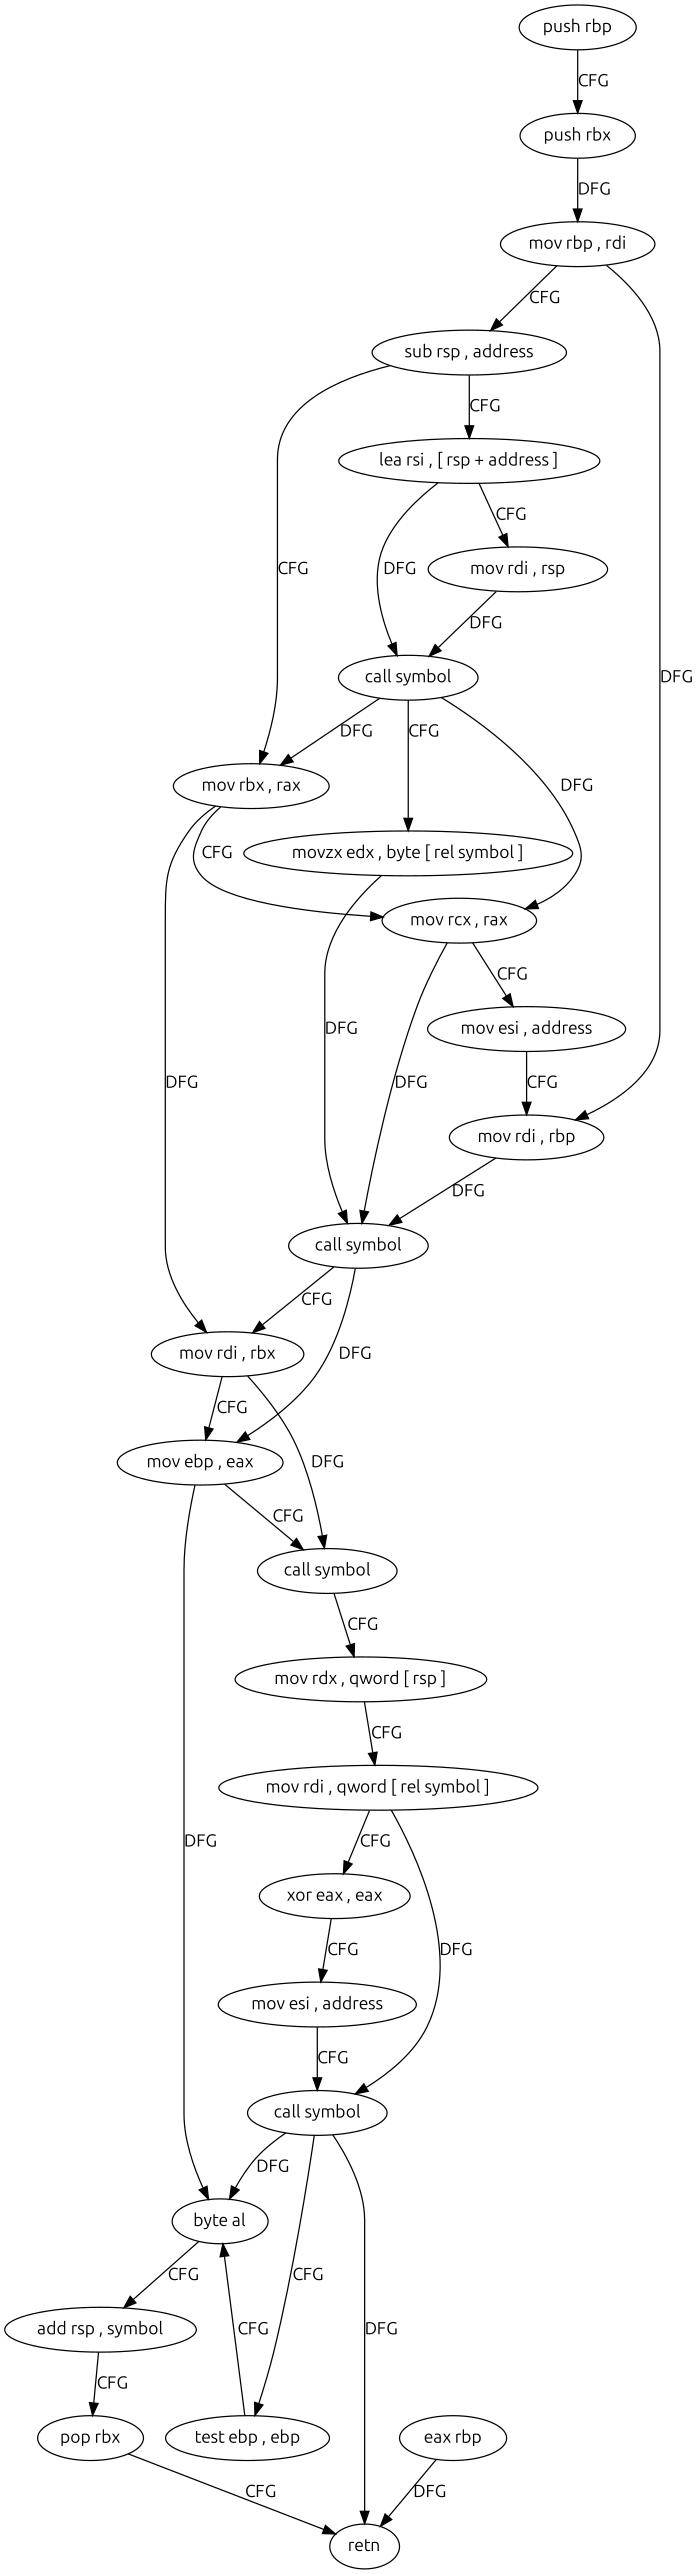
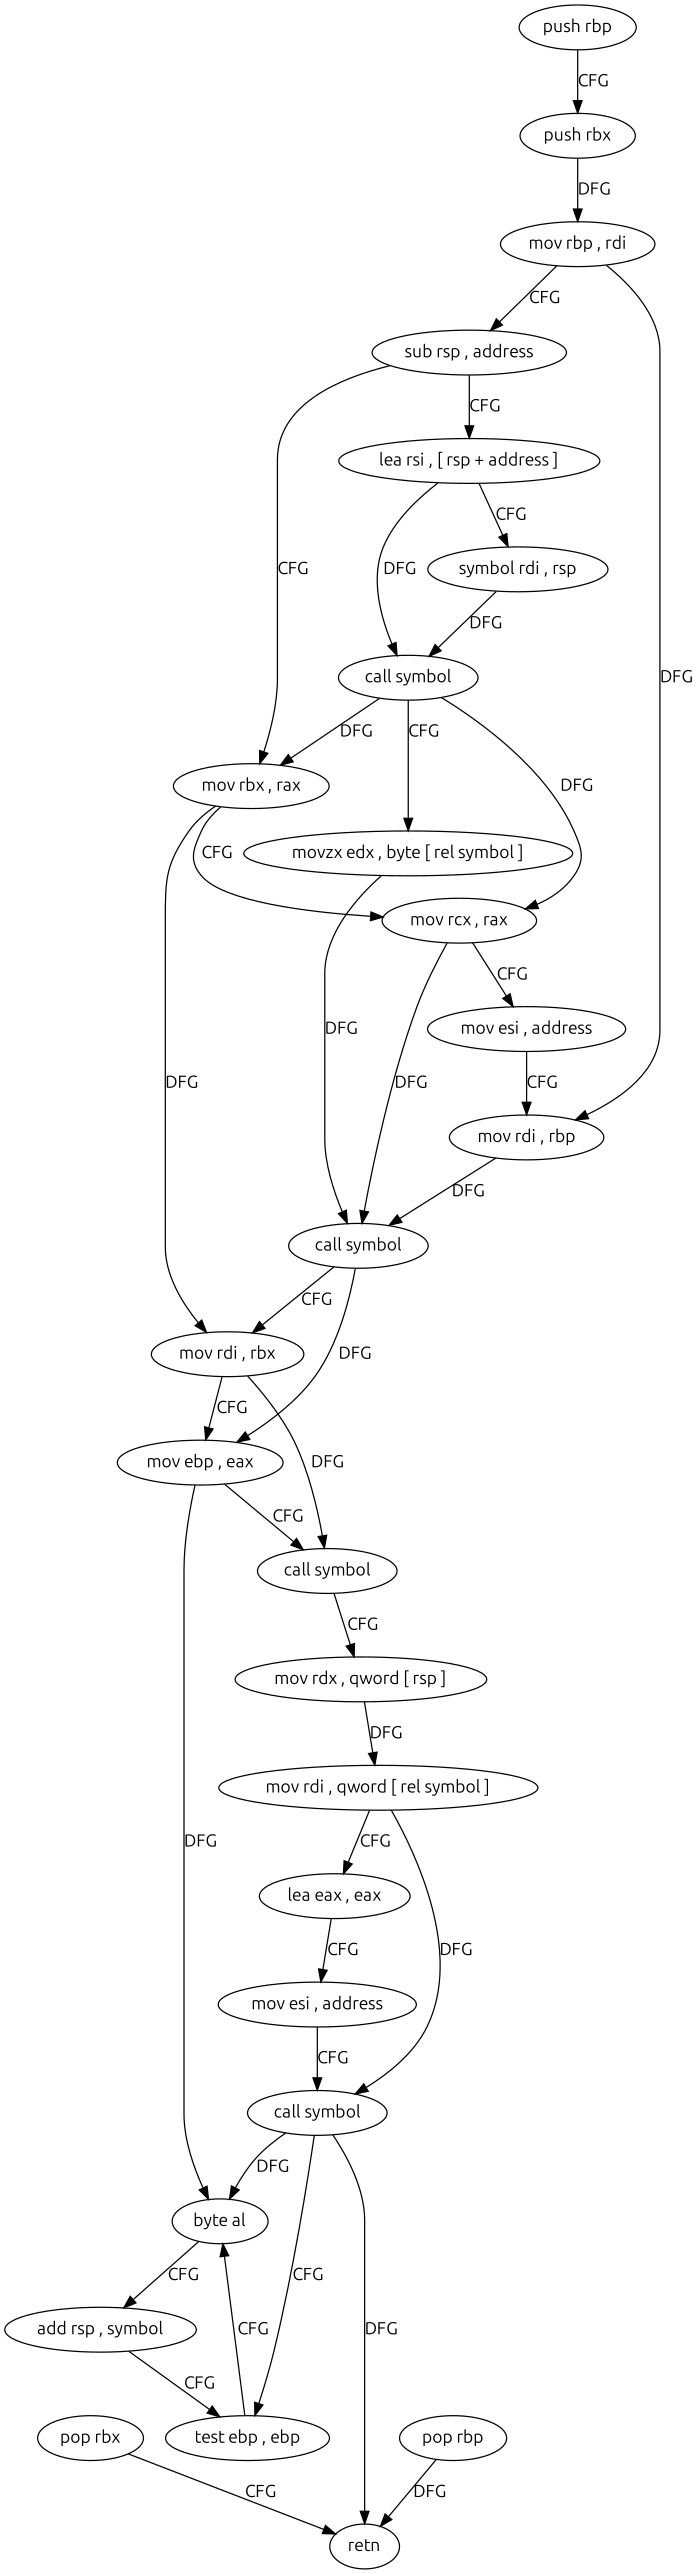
node "mov rdi , rsp": label "mov rdi , rsp" -> "symbol rdi , rsp"
edge "mov rdx , qword [ rsp ]" -> "mov rdi , qword [ rel symbol ]": label "CFG" -> "DFG"
node "xor eax , eax": label "xor eax , eax" -> "lea eax , eax"
edge "add rsp , symbol" -> "pop rbx": now "add rsp , symbol" -> "test ebp , ebp"
node "eax rbp": label "eax rbp" -> "pop rbp"
